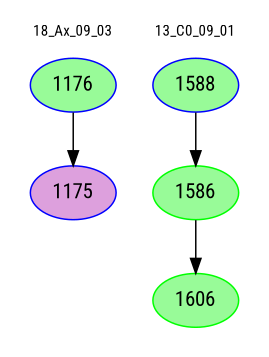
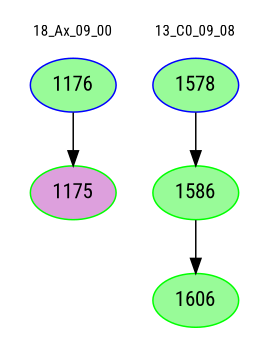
cluster "18_Ax_09_03": label "18_Ax_09_03" -> "18_Ax_09_00"
cluster "13_C0_09_01": label "13_C0_09_01" -> "13_C0_09_08"
node "1588": label "1588" -> "1578"
node "1175": color blue -> green
